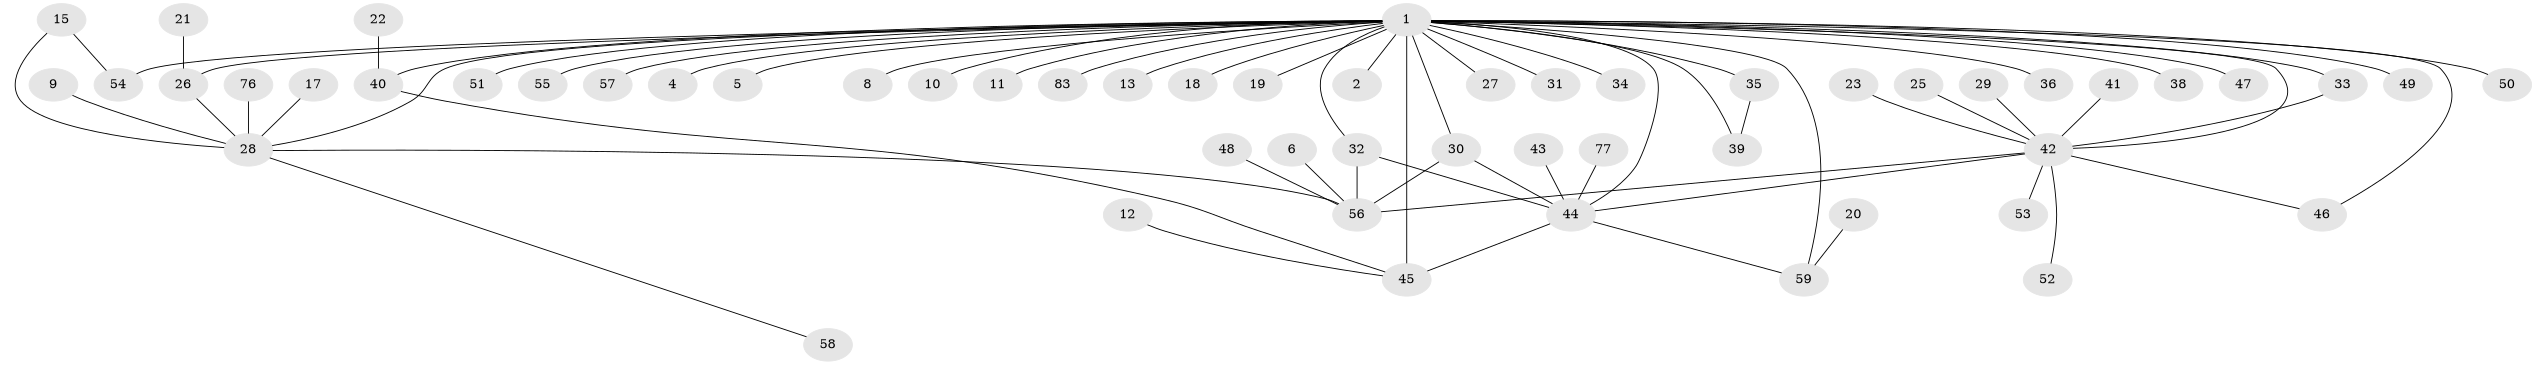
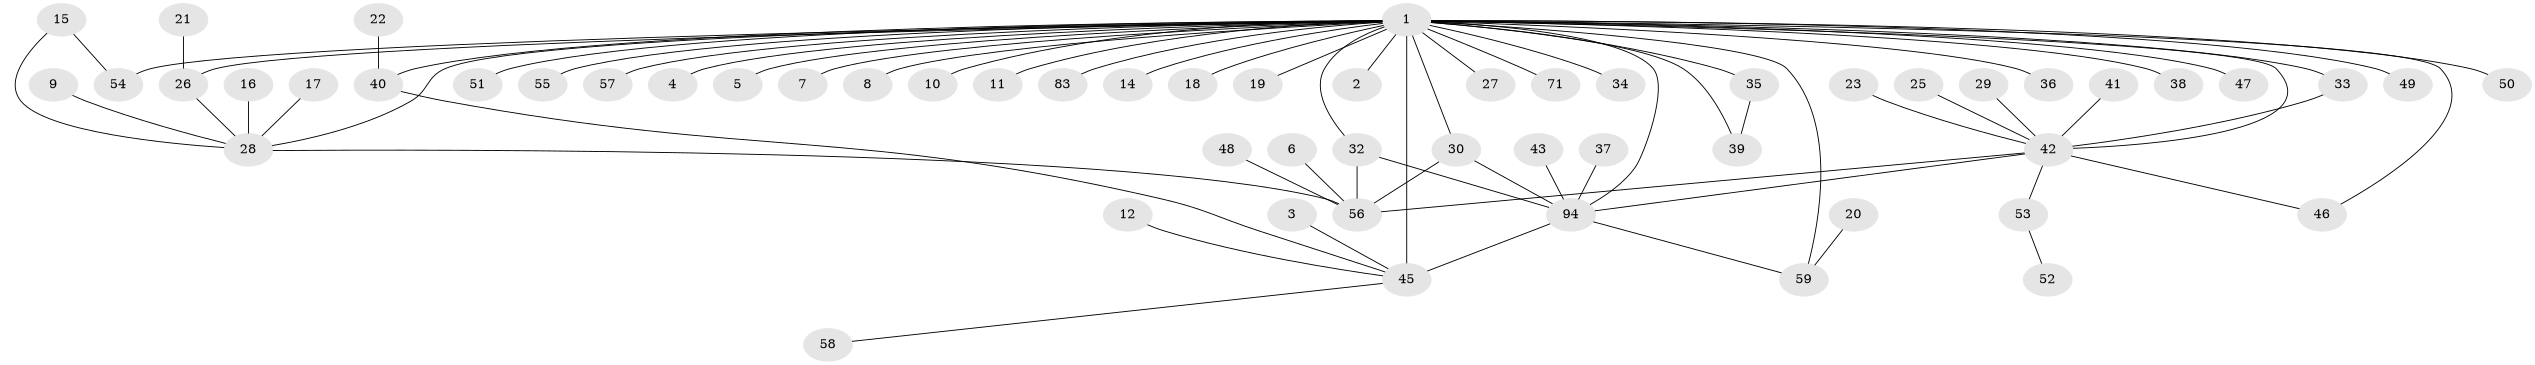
node "76": label "76" -> "16"
node "7": added
node "13": label "13" -> "14"
node "31": label "31" -> "71"
node "77": label "77" -> "37"
node "3": added
node "44": label "44" -> "94"
edge "42" -- "52": now "53" -- "52"
edge "28" -- "58": now "45" -- "58"
